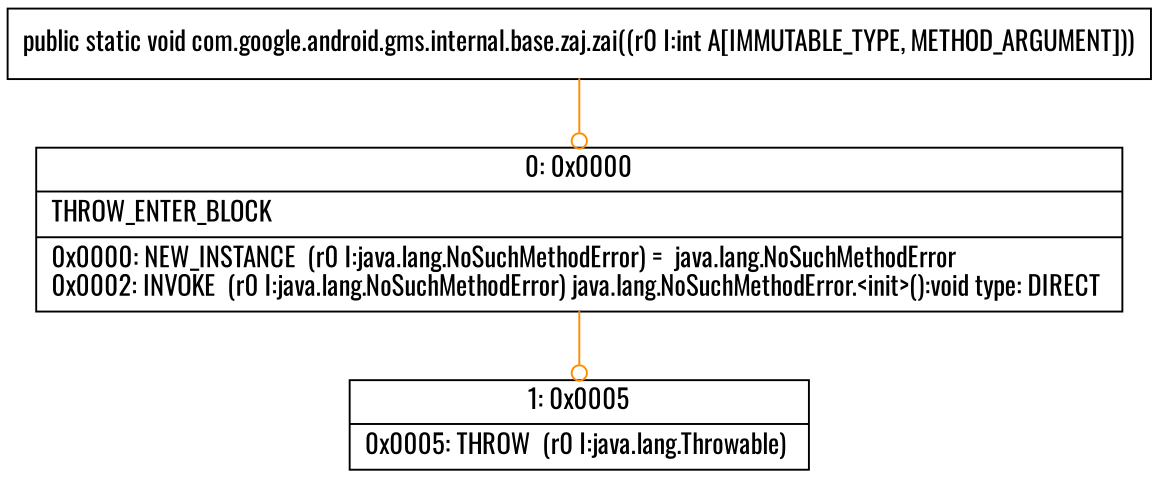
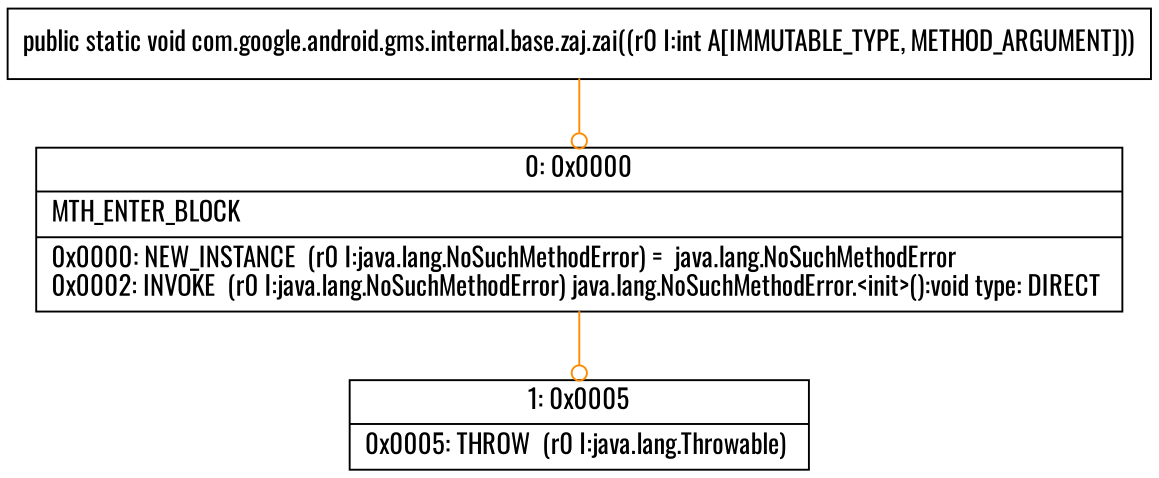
node "0: 0x0000": text "THROW_ENTER_BLOCK" -> "MTH_ENTER_BLOCK"
